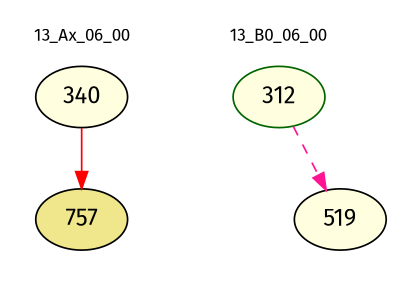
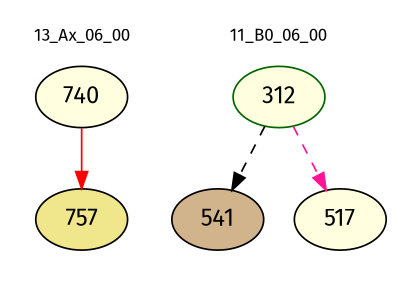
cluster "13_B0_06_00": label "13_B0_06_00" -> "11_B0_06_00"
node "340": label "340" -> "740"
node "541": added
node "519": label "519" -> "517"
